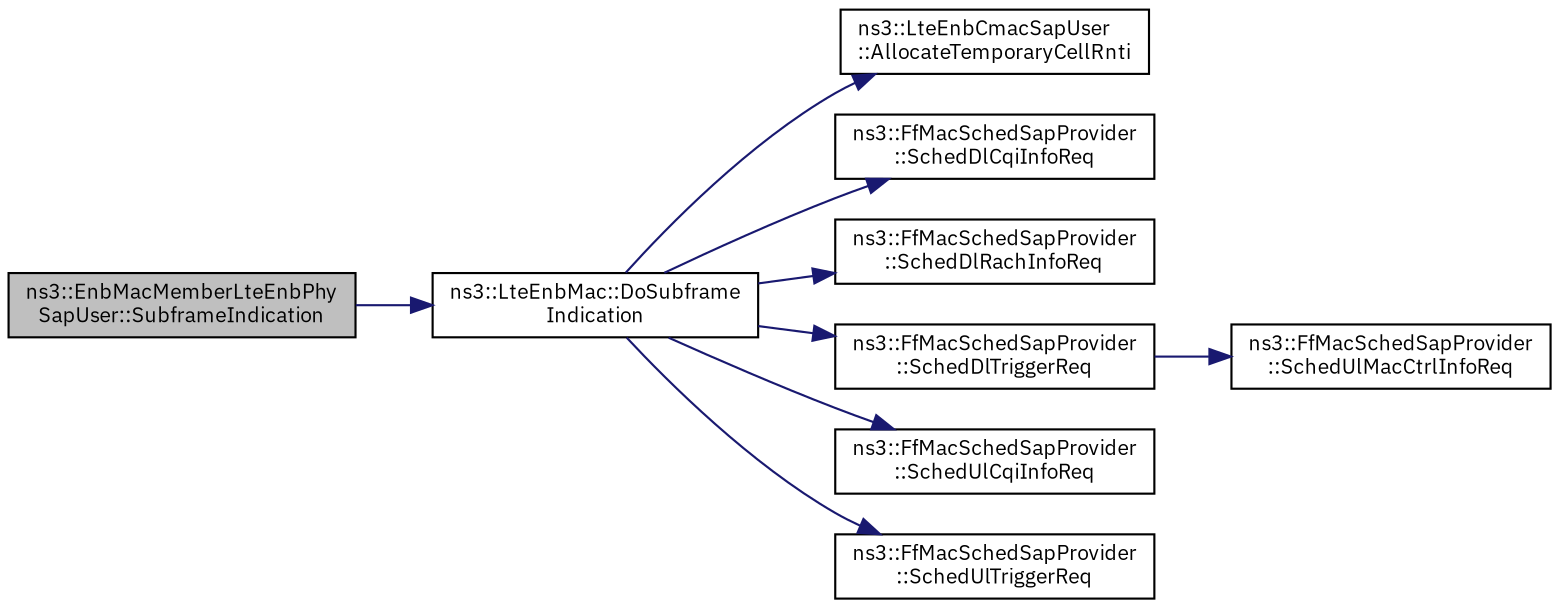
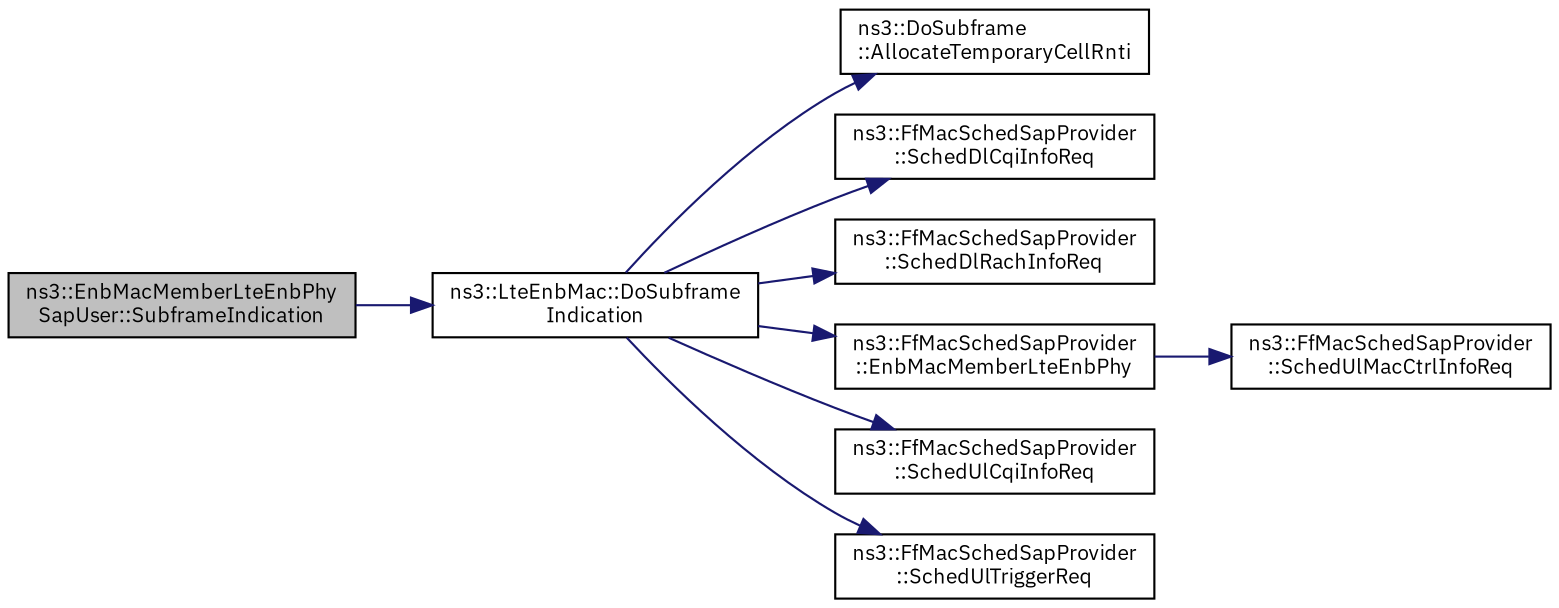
node "ns3::LteEnbCmacSapUser ::AllocateTemporaryCellRnti": label "ns3::LteEnbCmacSapUser ::AllocateTemporaryCellRnti" -> "ns3::DoSubframe ::AllocateTemporaryCellRnti"
node "ns3::FfMacSchedSapProvider ::SchedDlTriggerReq": label "ns3::FfMacSchedSapProvider ::SchedDlTriggerReq" -> "ns3::FfMacSchedSapProvider ::EnbMacMemberLteEnbPhy"
